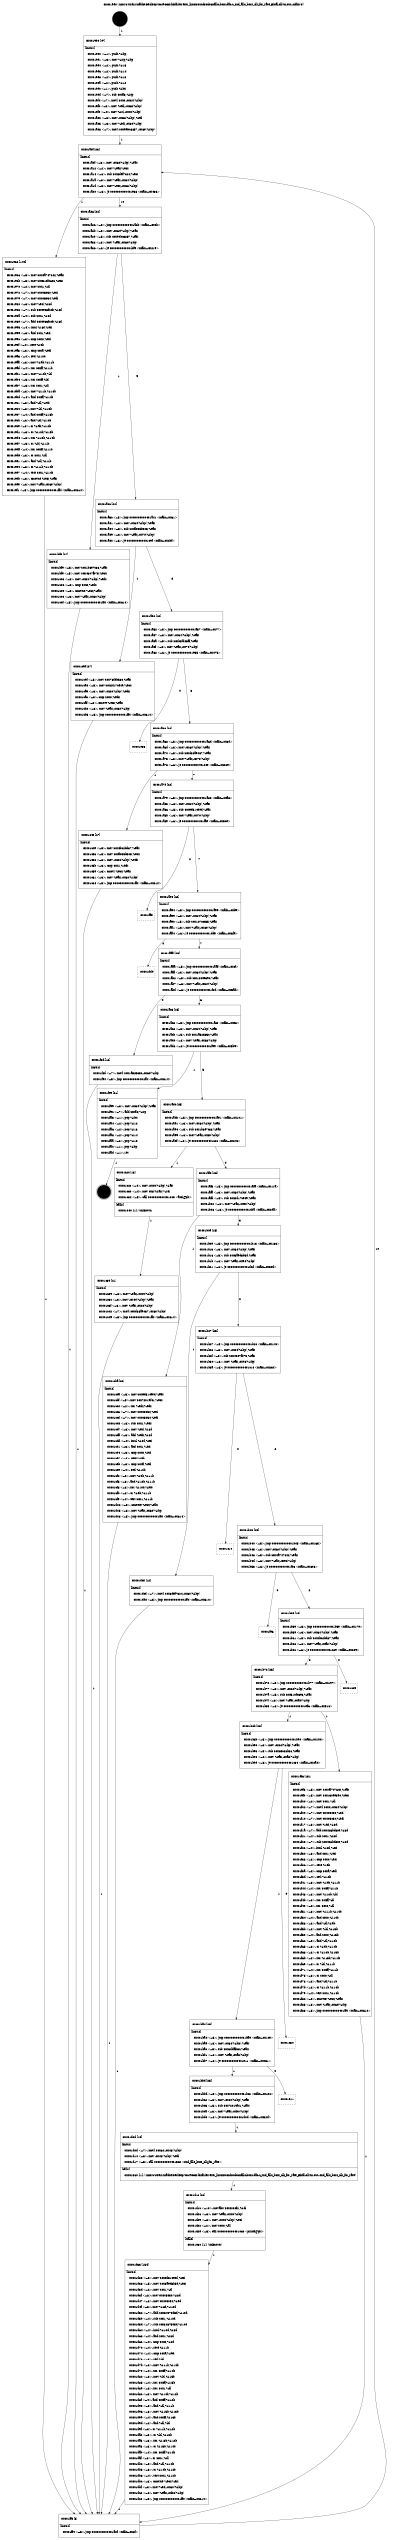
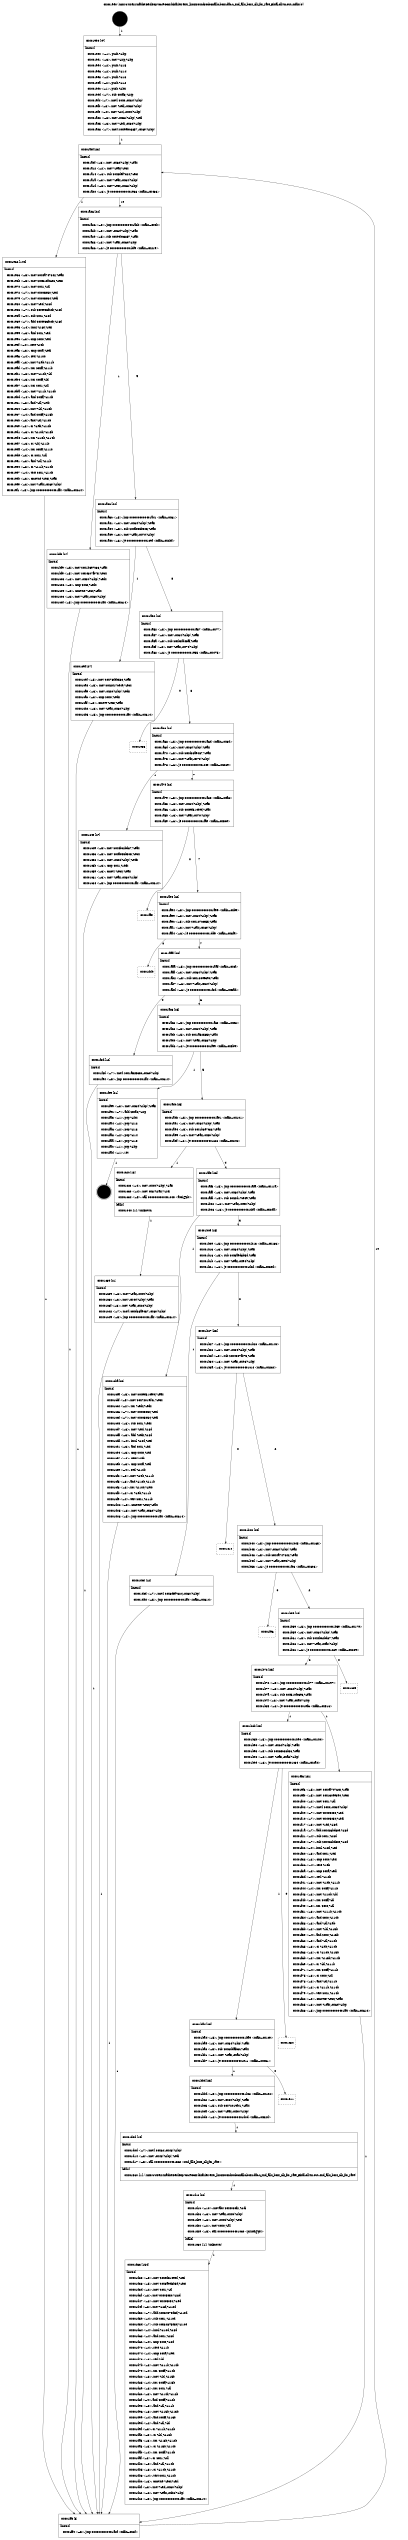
edge "0x401d33 [154]" -> "0x401ff4 [5]": removed, label "1"
